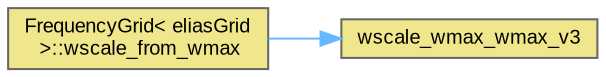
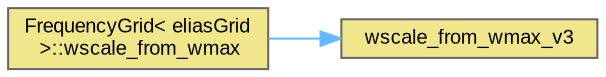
node "wscale_wmax_wmax_v3": label "wscale_wmax_wmax_v3" -> "wscale_from_wmax_v3"
